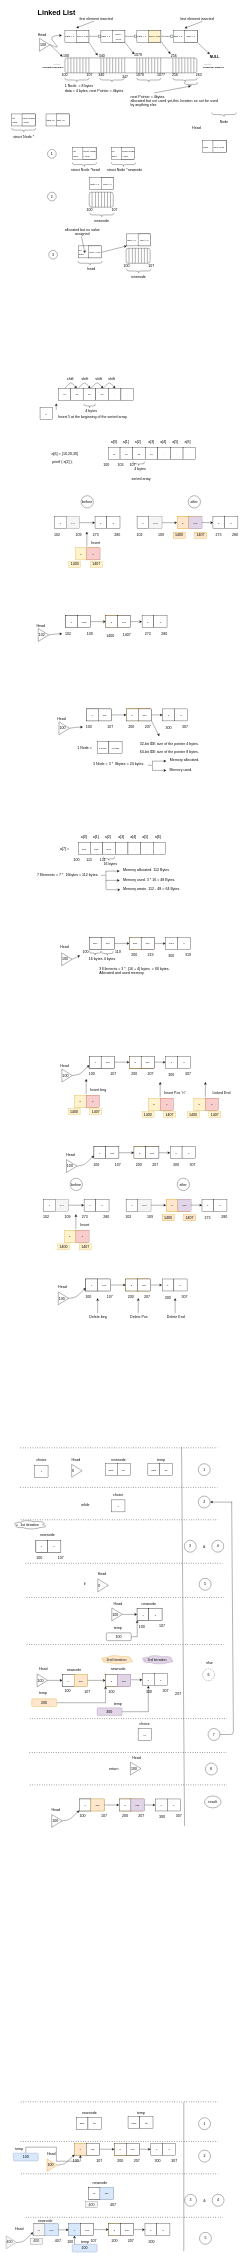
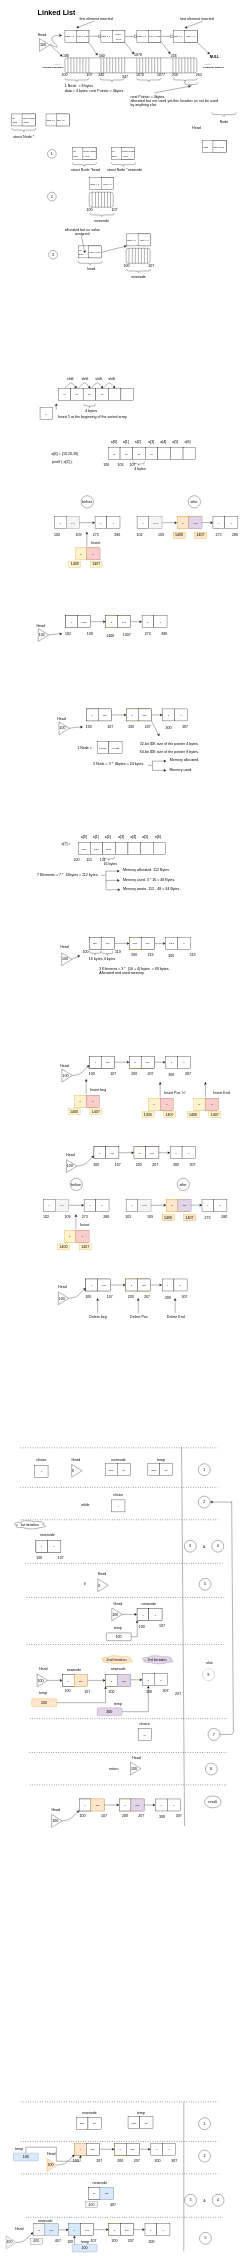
node "next = 256": fillcolor #fff2cc -> #ffffff
node "sorted array": removed
node "a[7] =": moved (67, 849) -> (68, 844)
node "319": moved (188, 955) -> (193, 955)
node "Linked End": label "Linked End" -> "Insert End"
